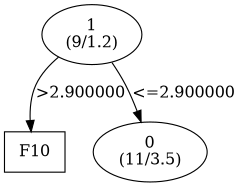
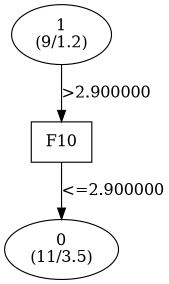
edge "1 (9/1.2)" -> "0 (11/3.5)": now "F10" -> "0 (11/3.5)"
